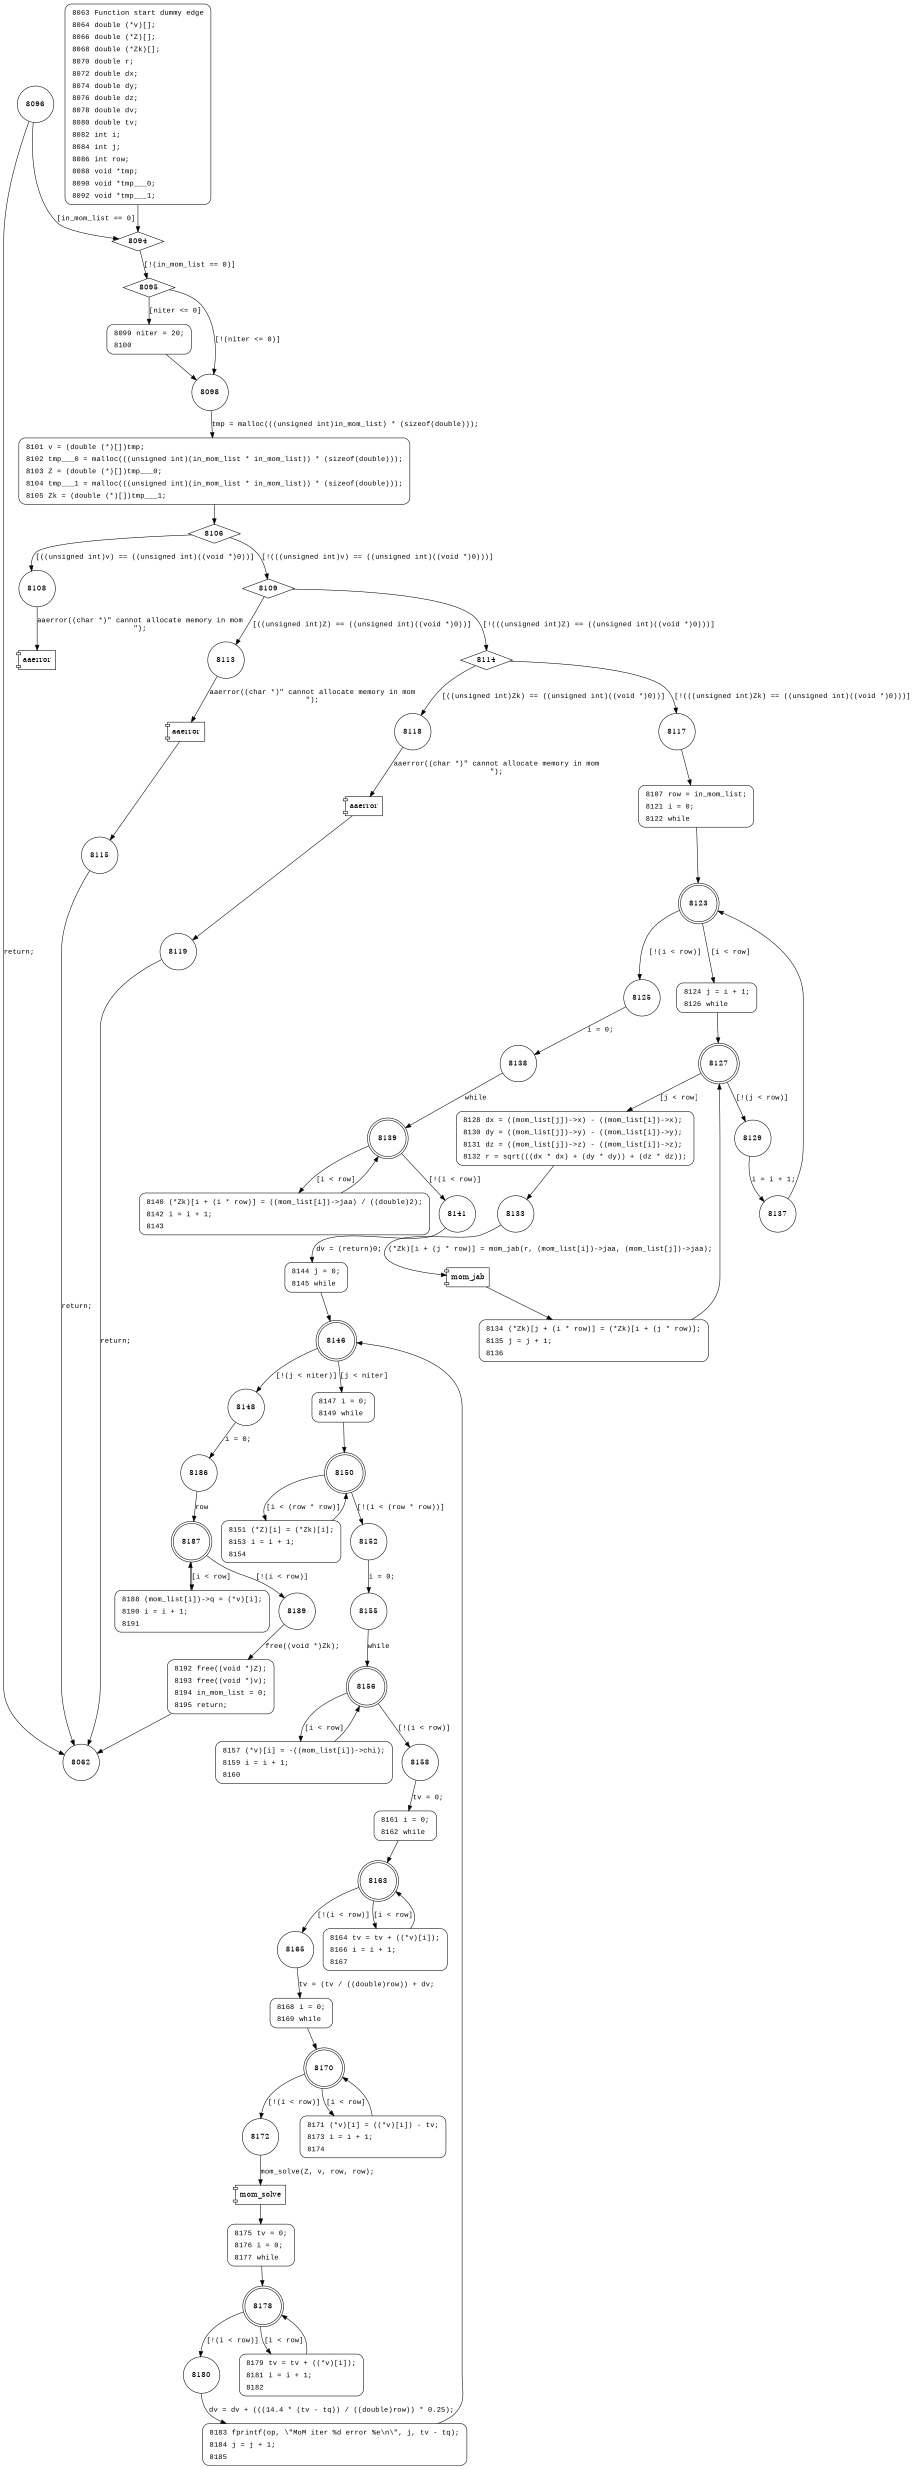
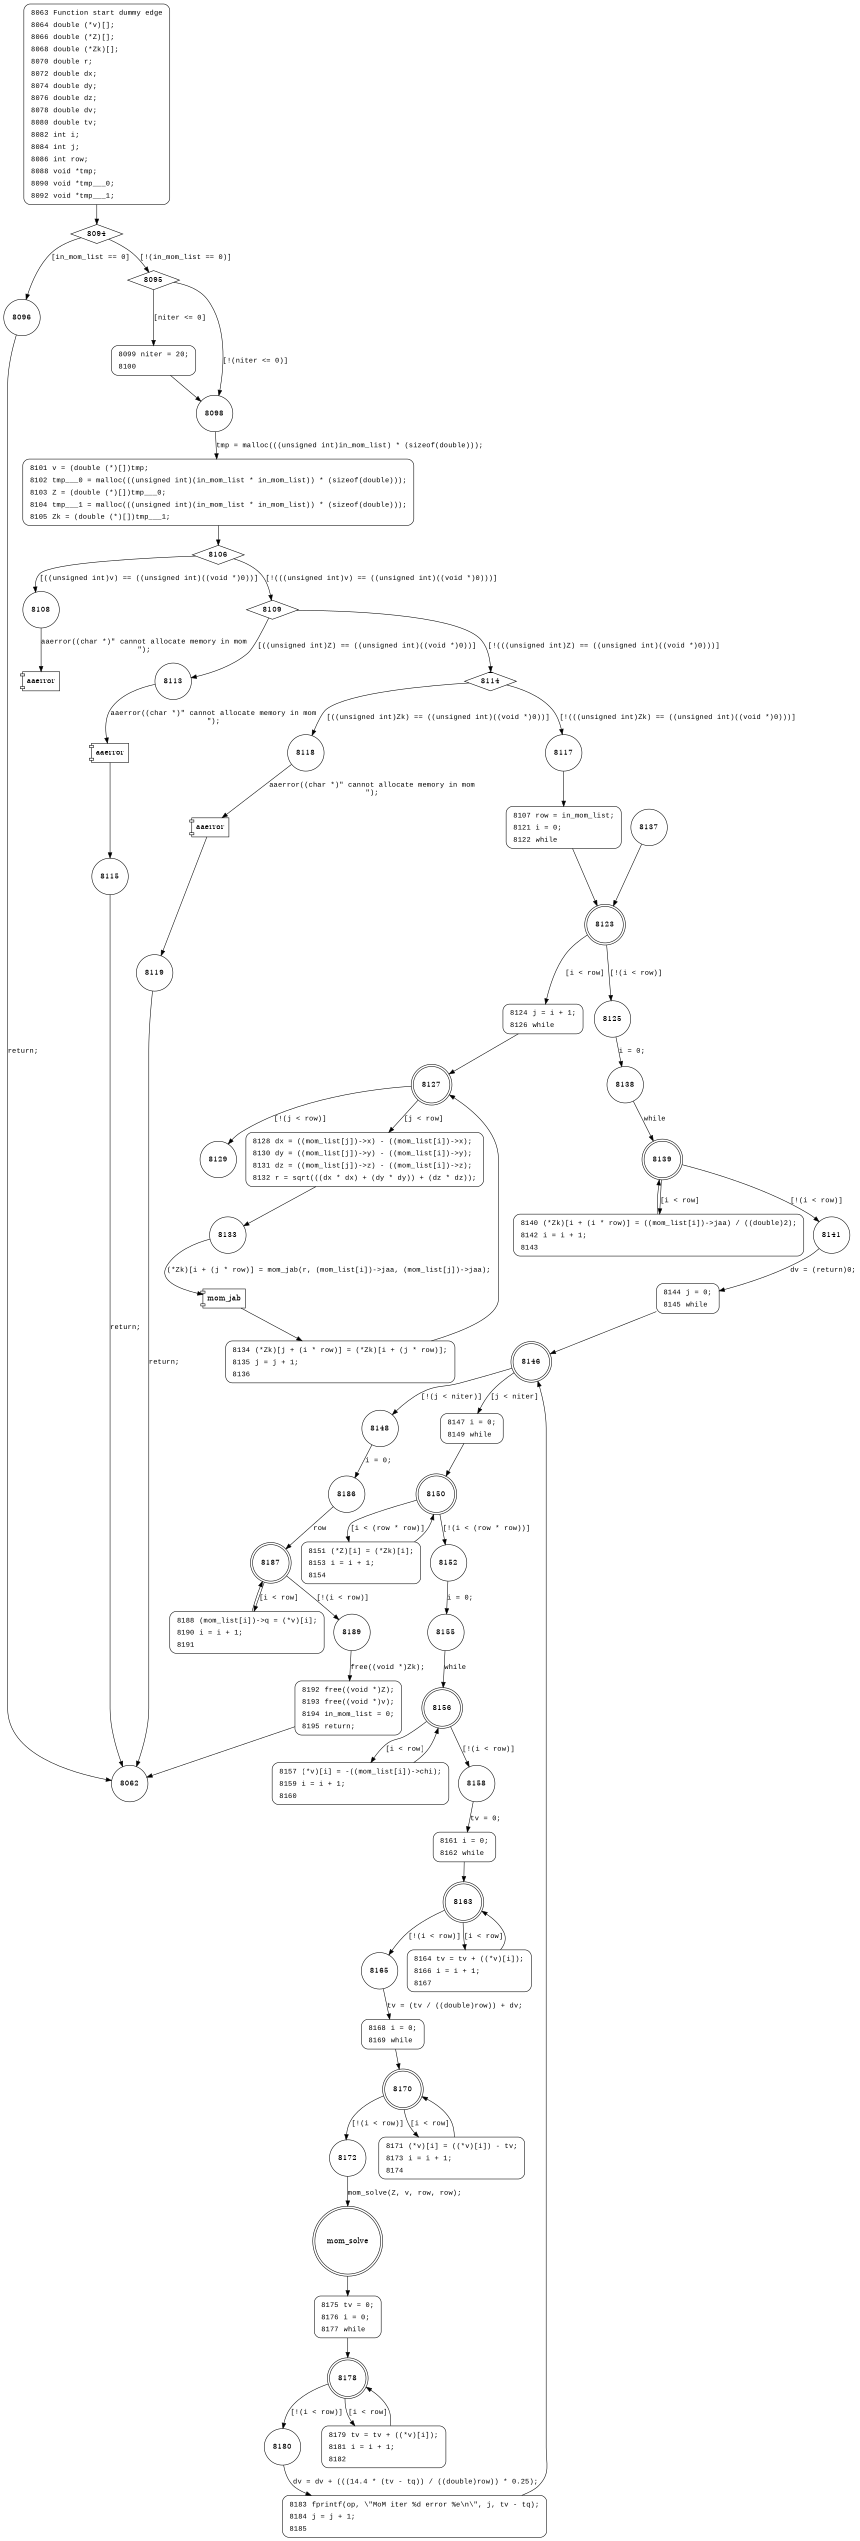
edge "8096" -> "8094": reversed
edge "8129" -> "8137": removed, label "i = i + 1;"
node "mom_solve": shape component -> doublecircle
